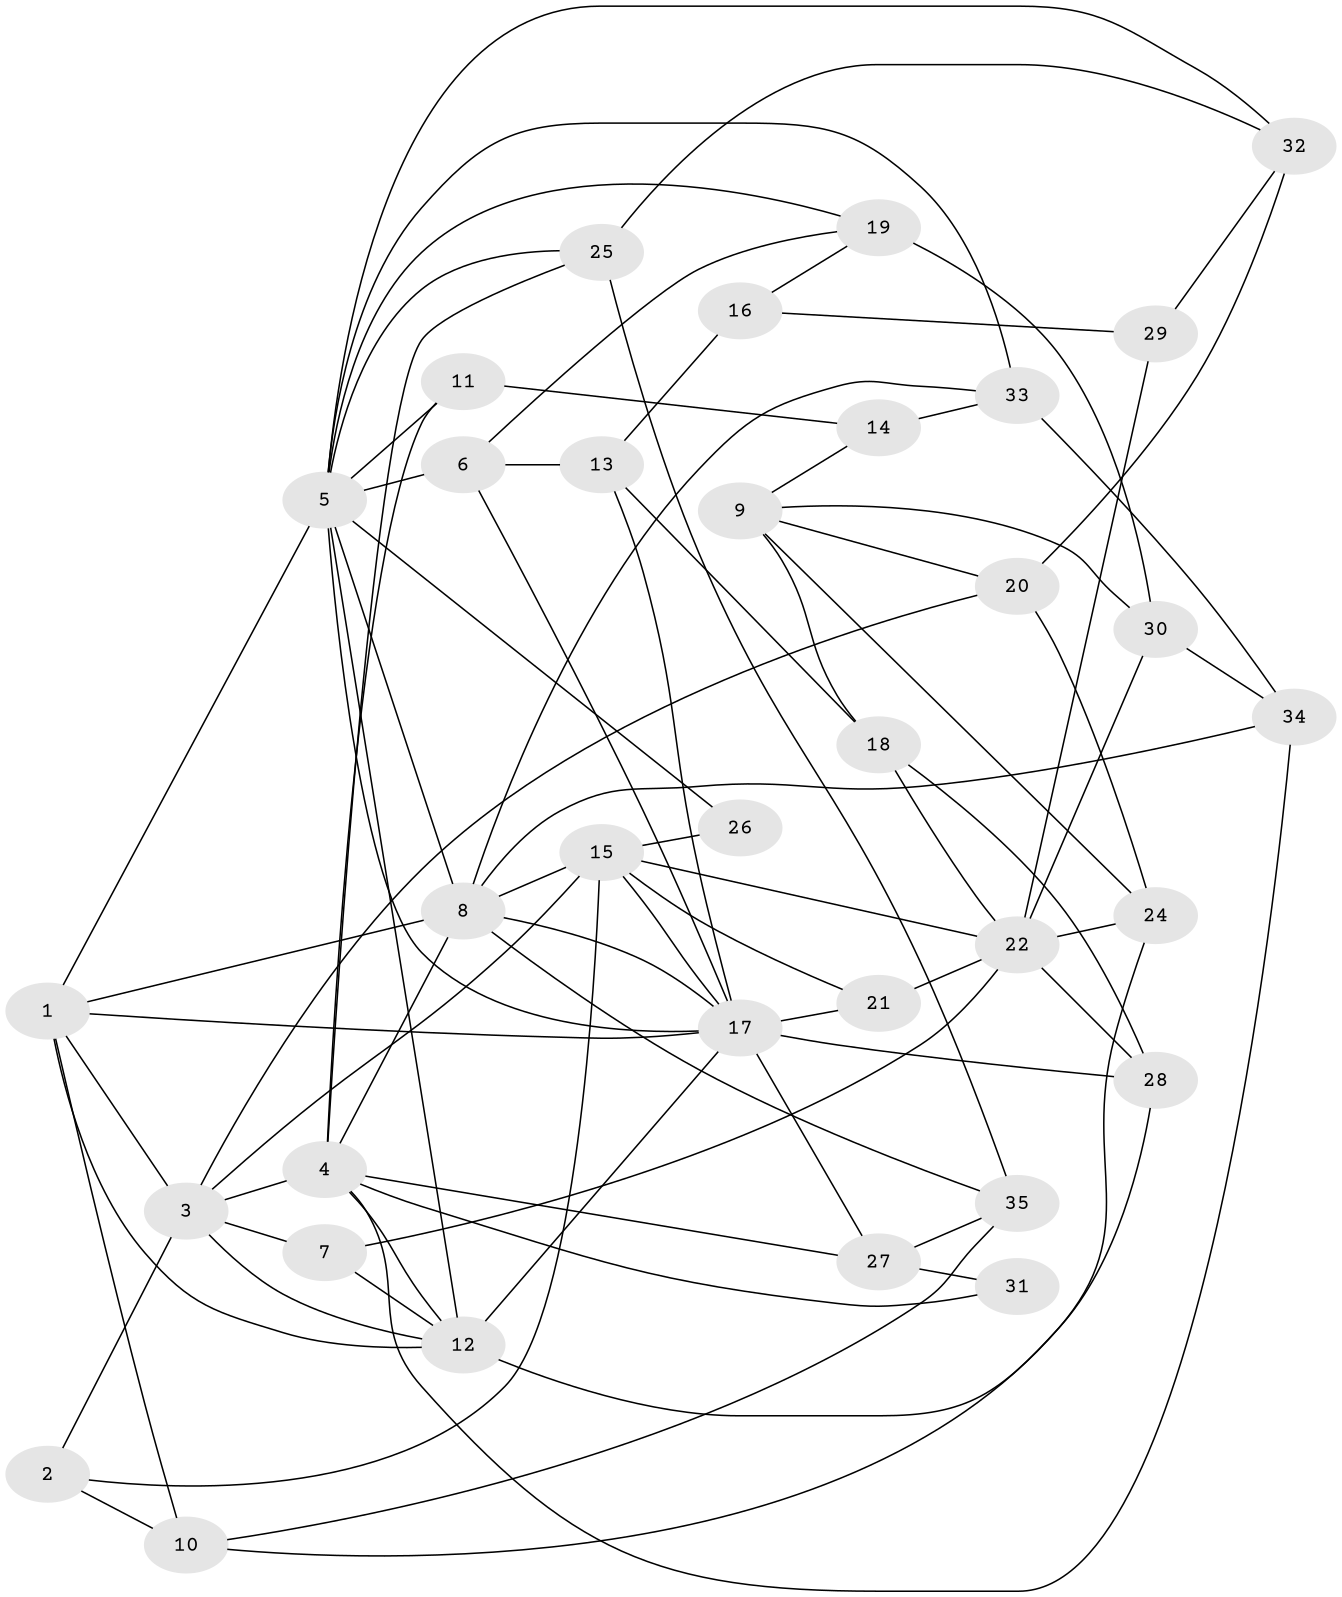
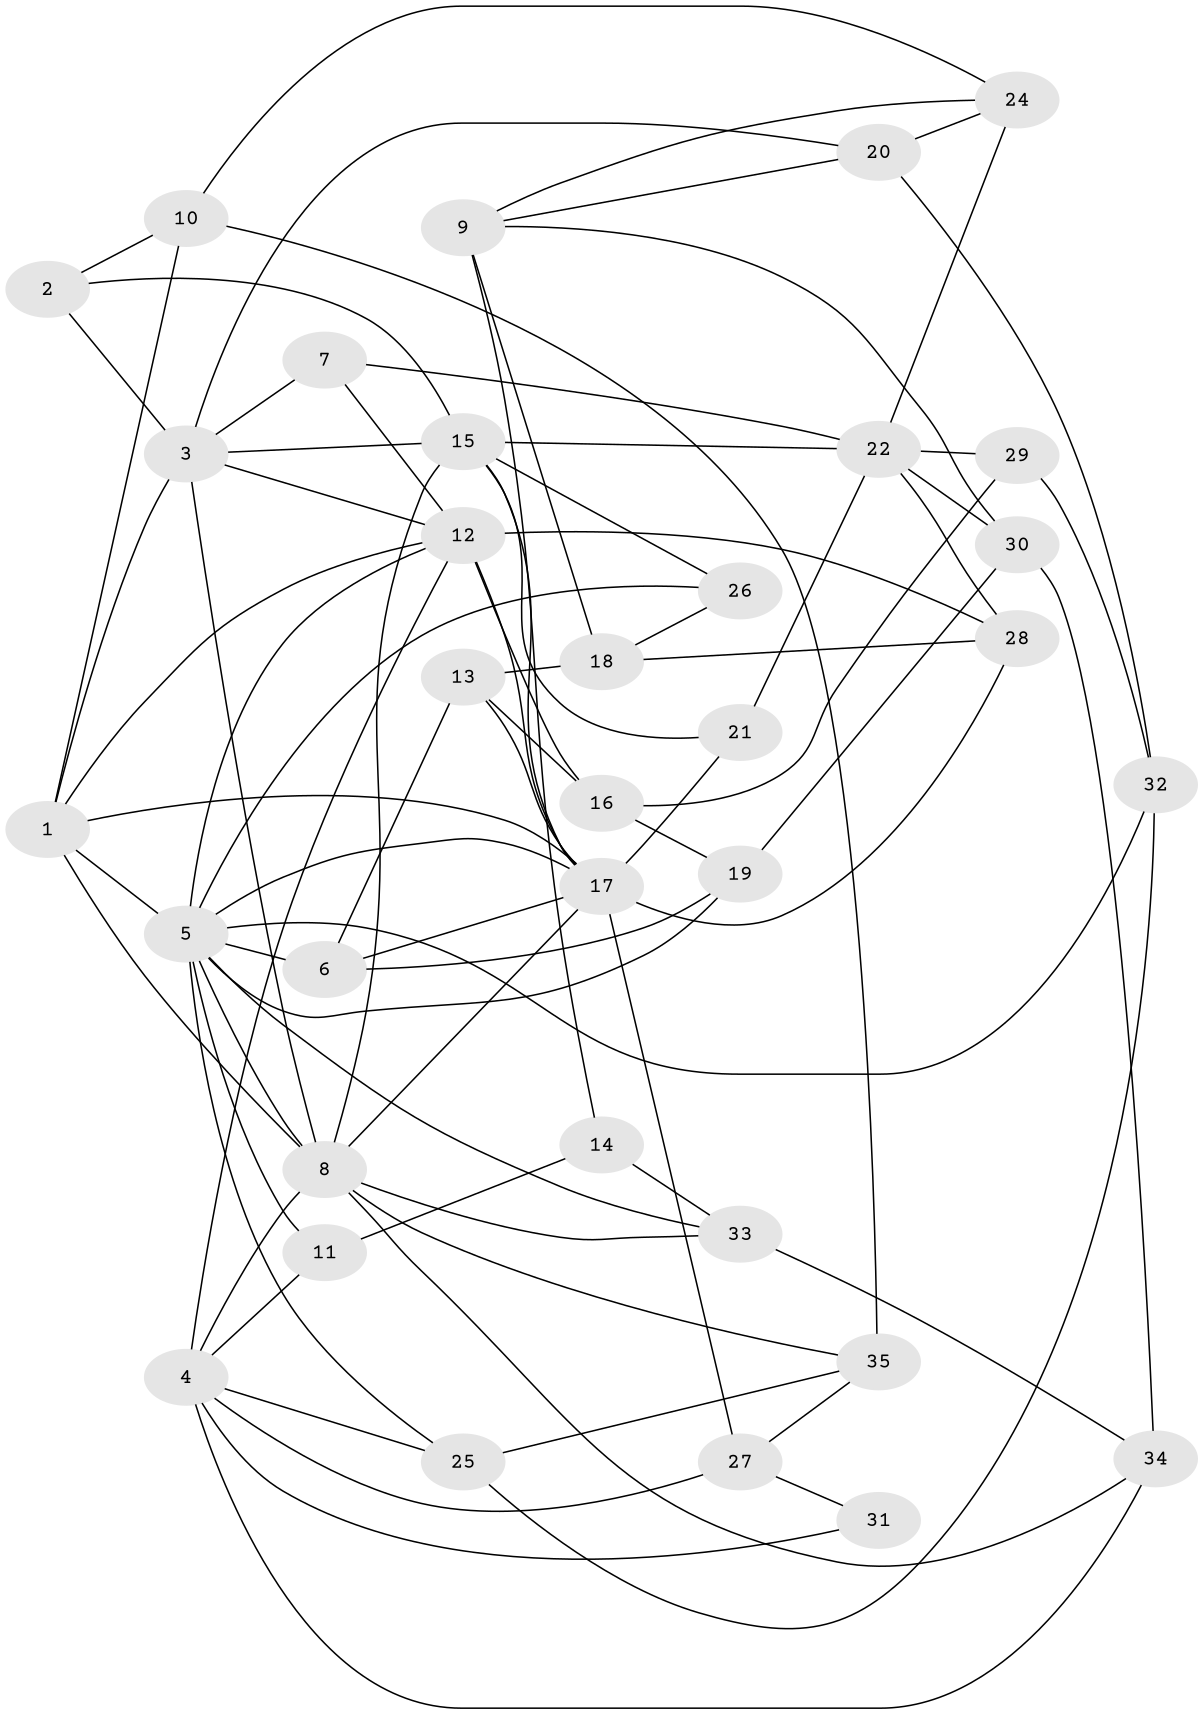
edge "12" -- "16": added
edge "18" -- "22": now "18" -- "26"
edge "4" -- "3": now "8" -- "3"
